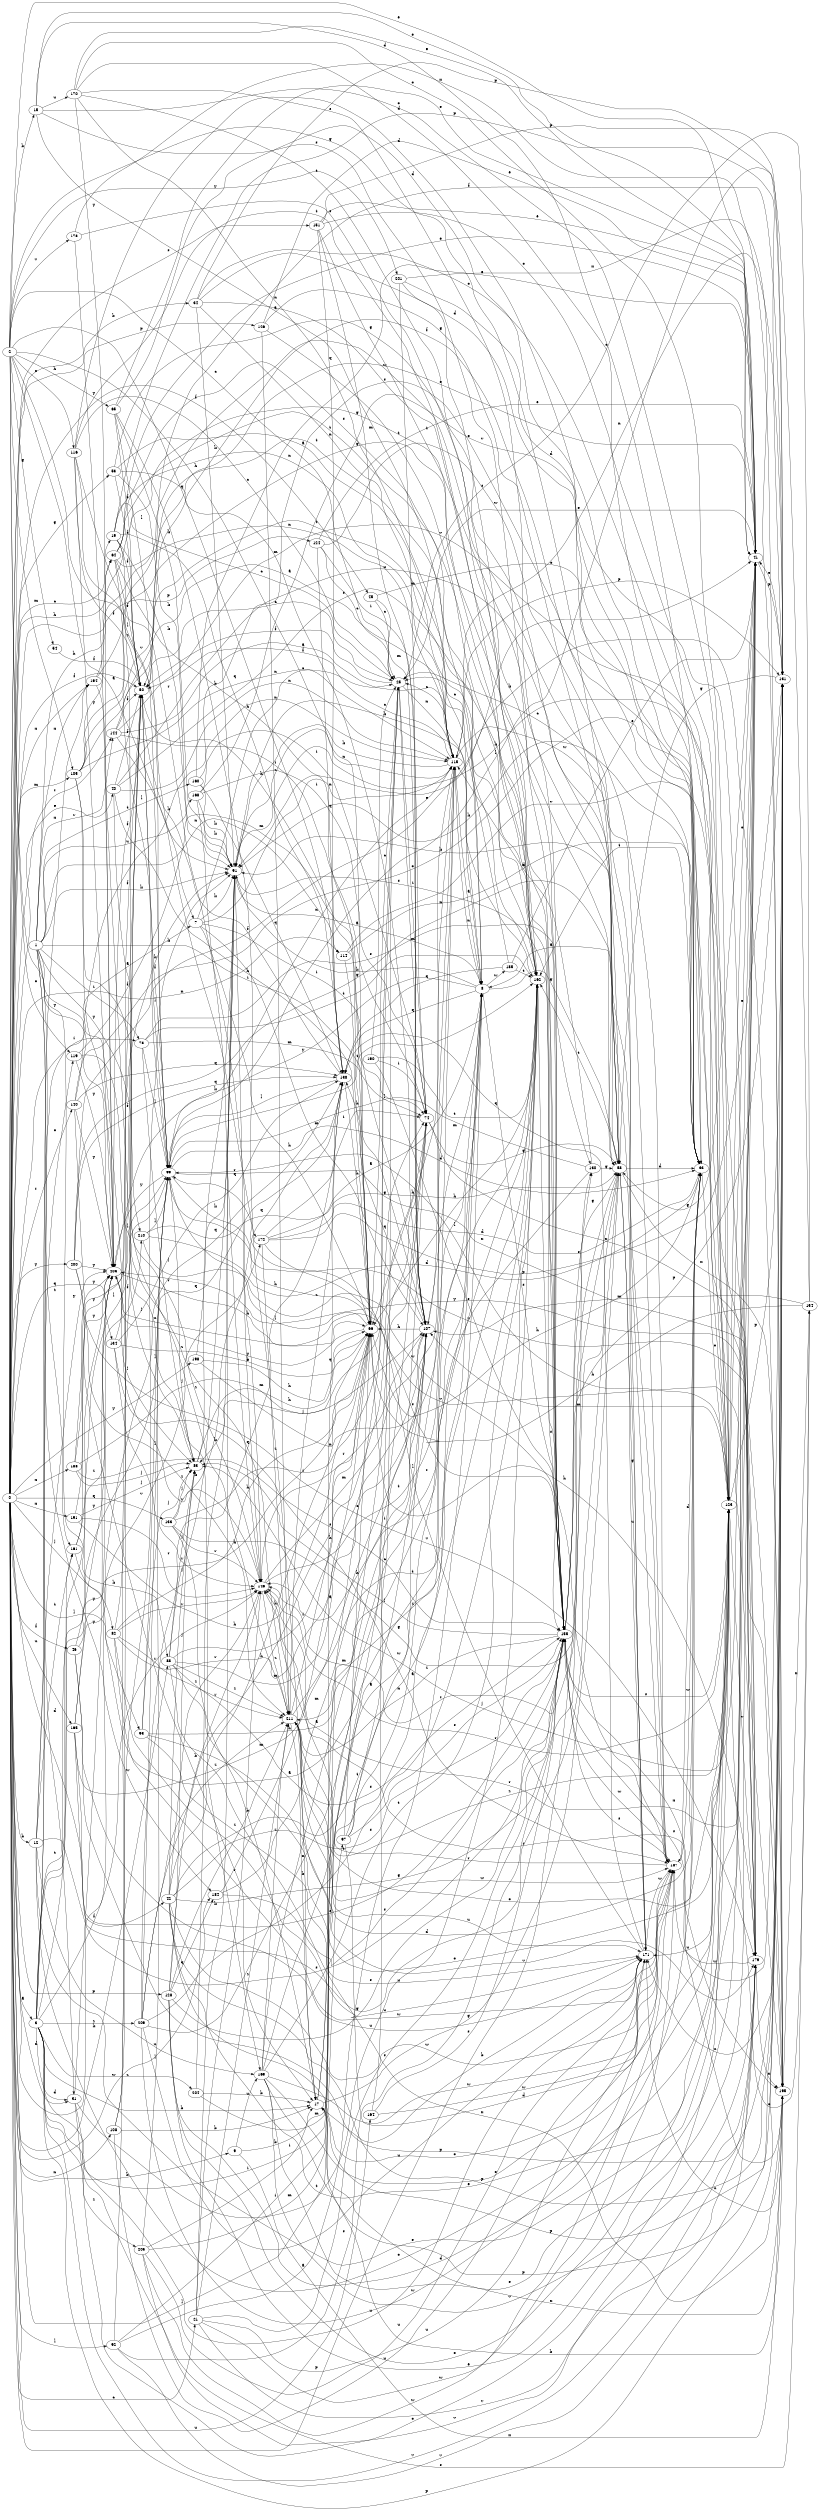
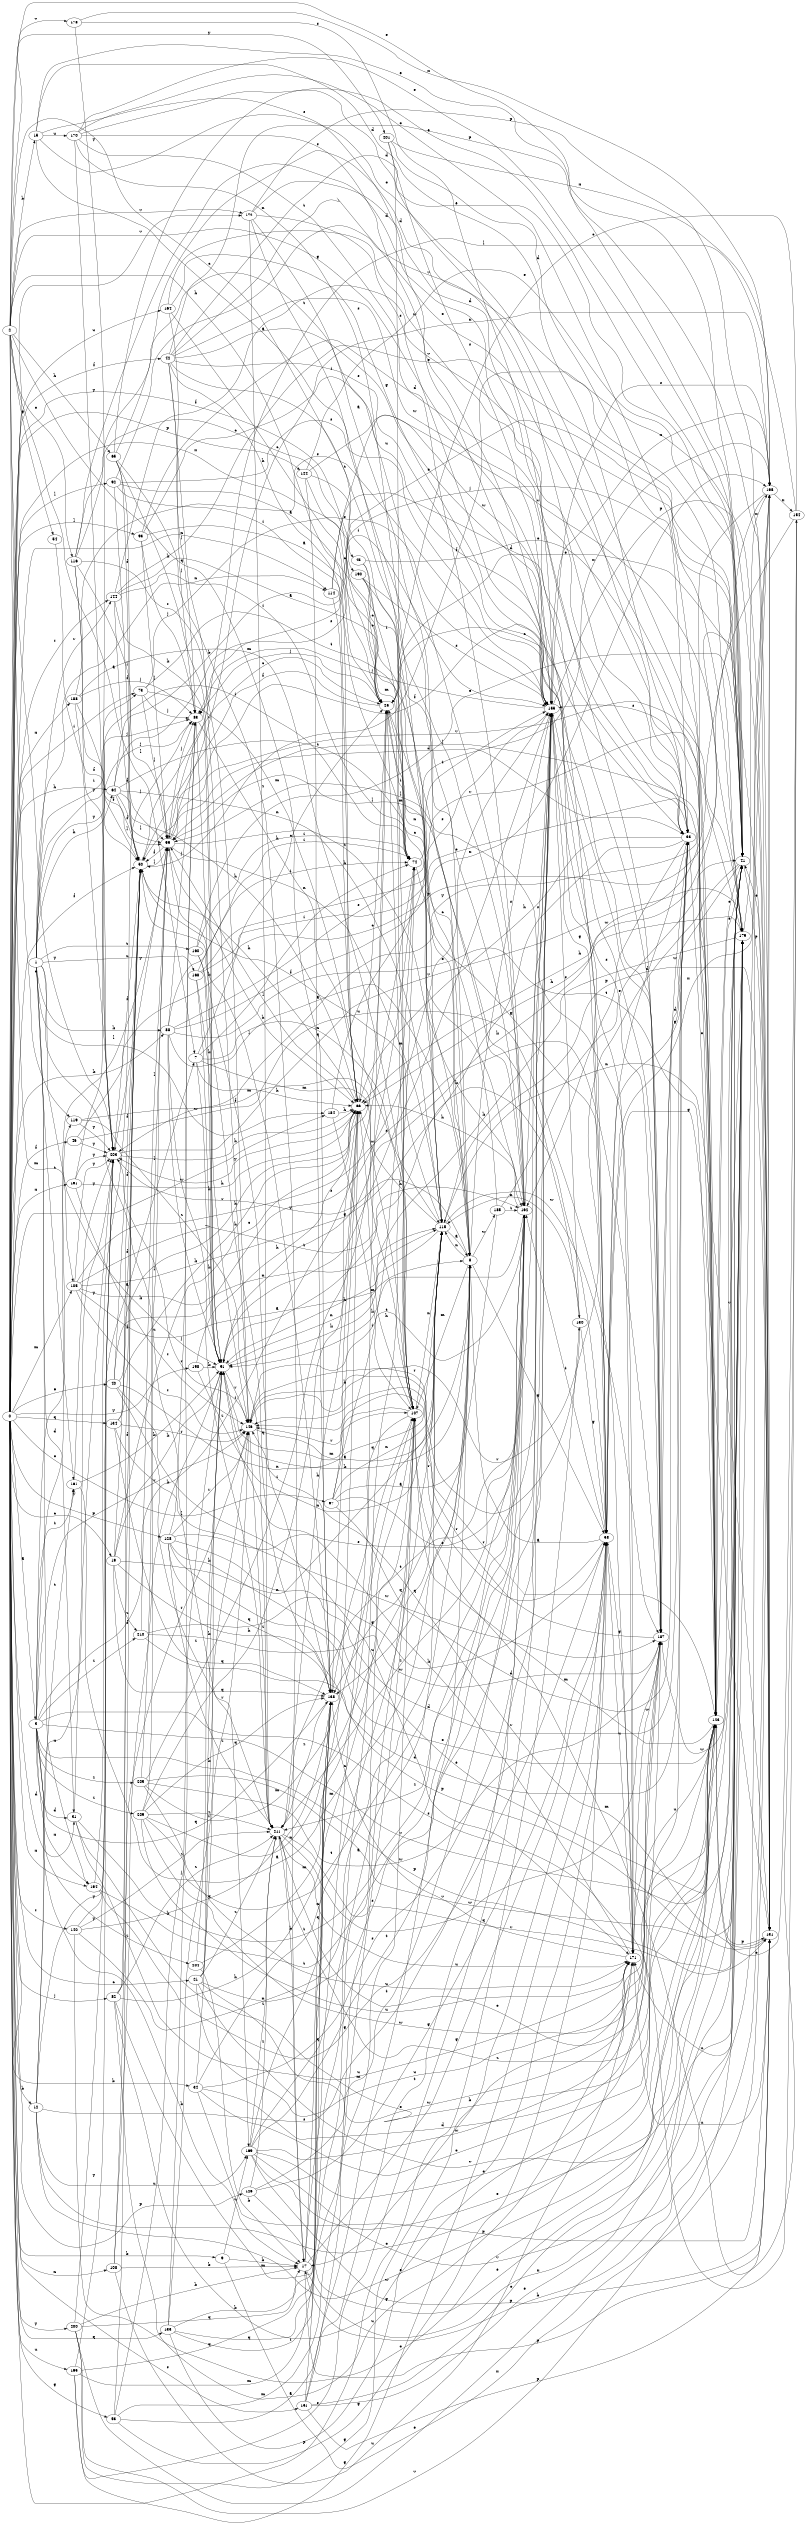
edge "0" -> "190": added, label "x"
edge "164" -> "83": added, label "j"
edge "73" -> "130": now "73" -> "155"
edge "46" -> "66": removed, label "h"
edge "128" -> "184": now "128" -> "138"
